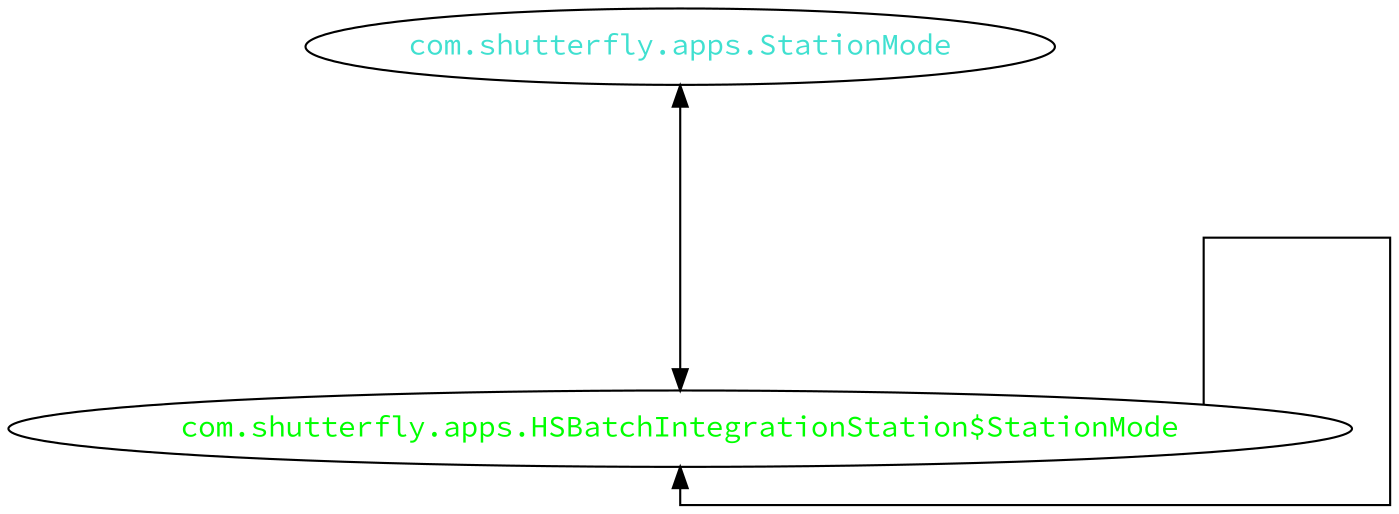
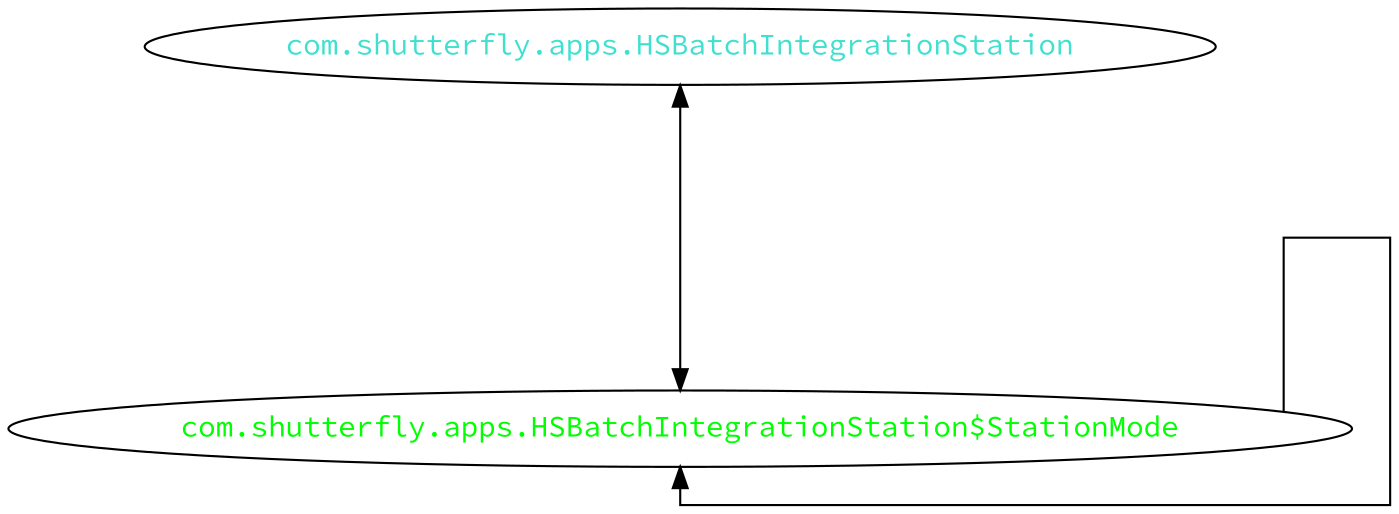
node "com.shutterfly.apps.StationMode": label "com.shutterfly.apps.StationMode" -> "com.shutterfly.apps.HSBatchIntegrationStation"
